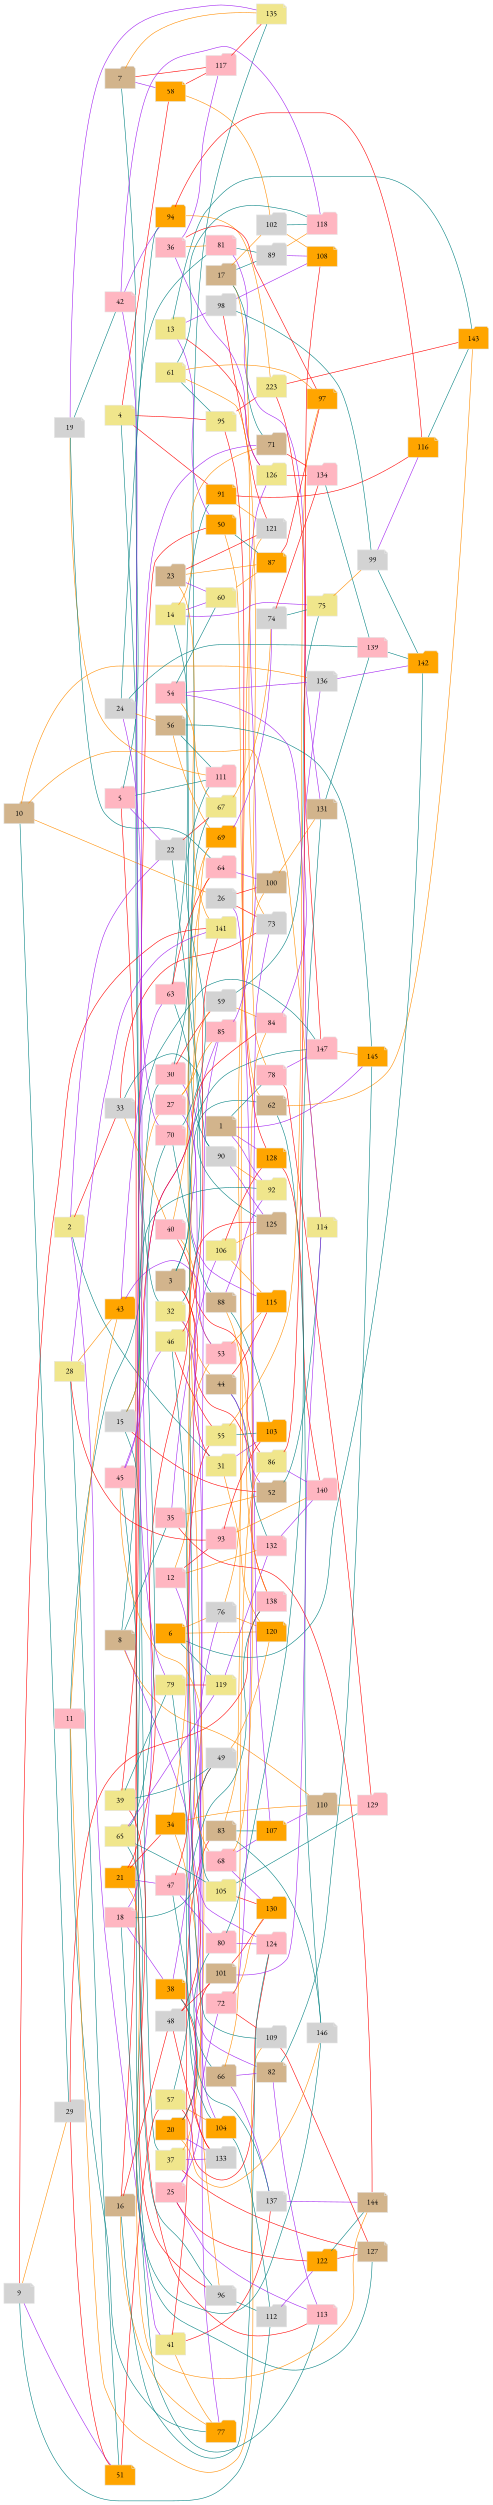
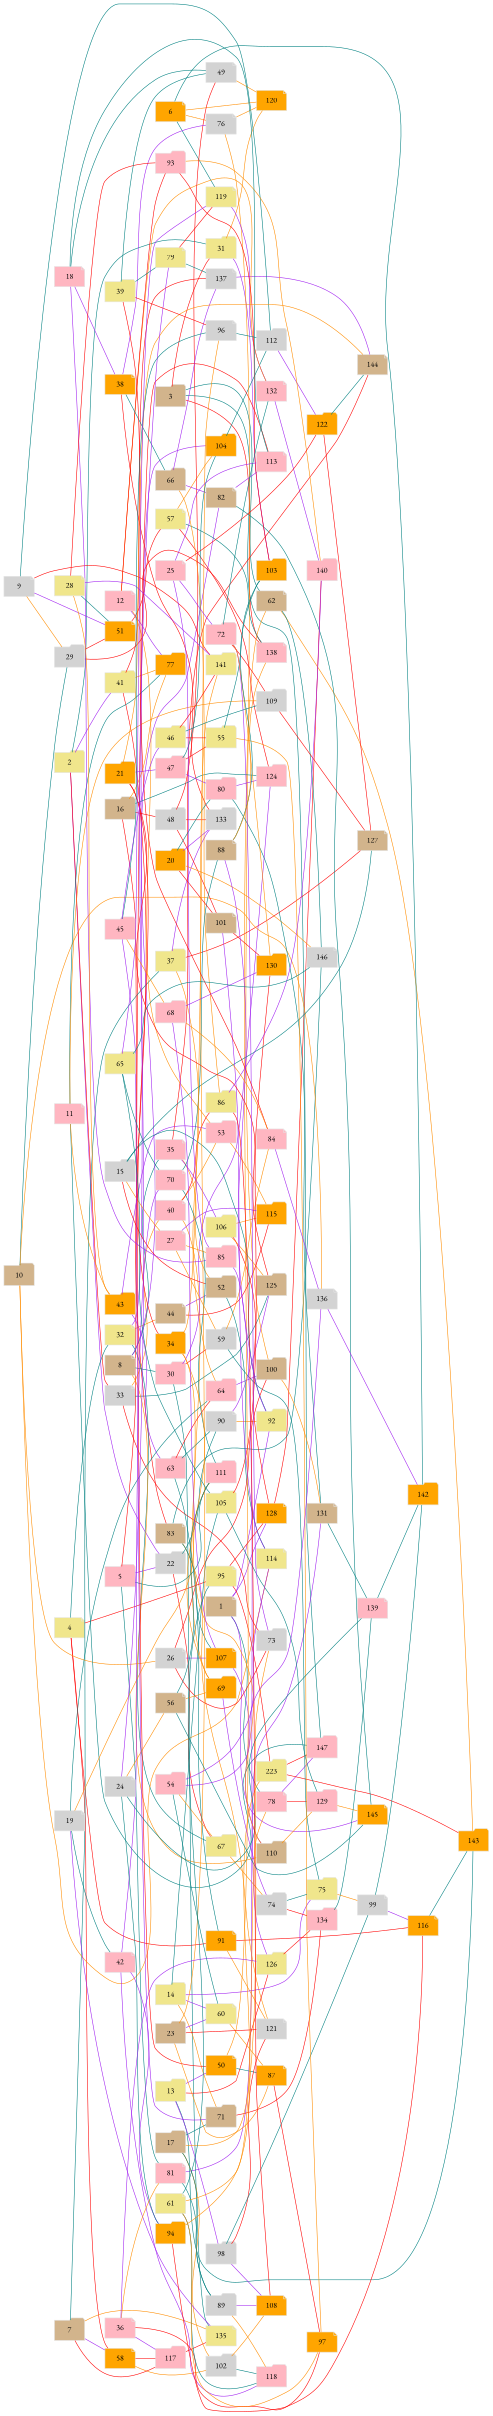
edge "147" -- "145": now "129" -- "145"
edge "44" -- "132": now "72" -- "132"
